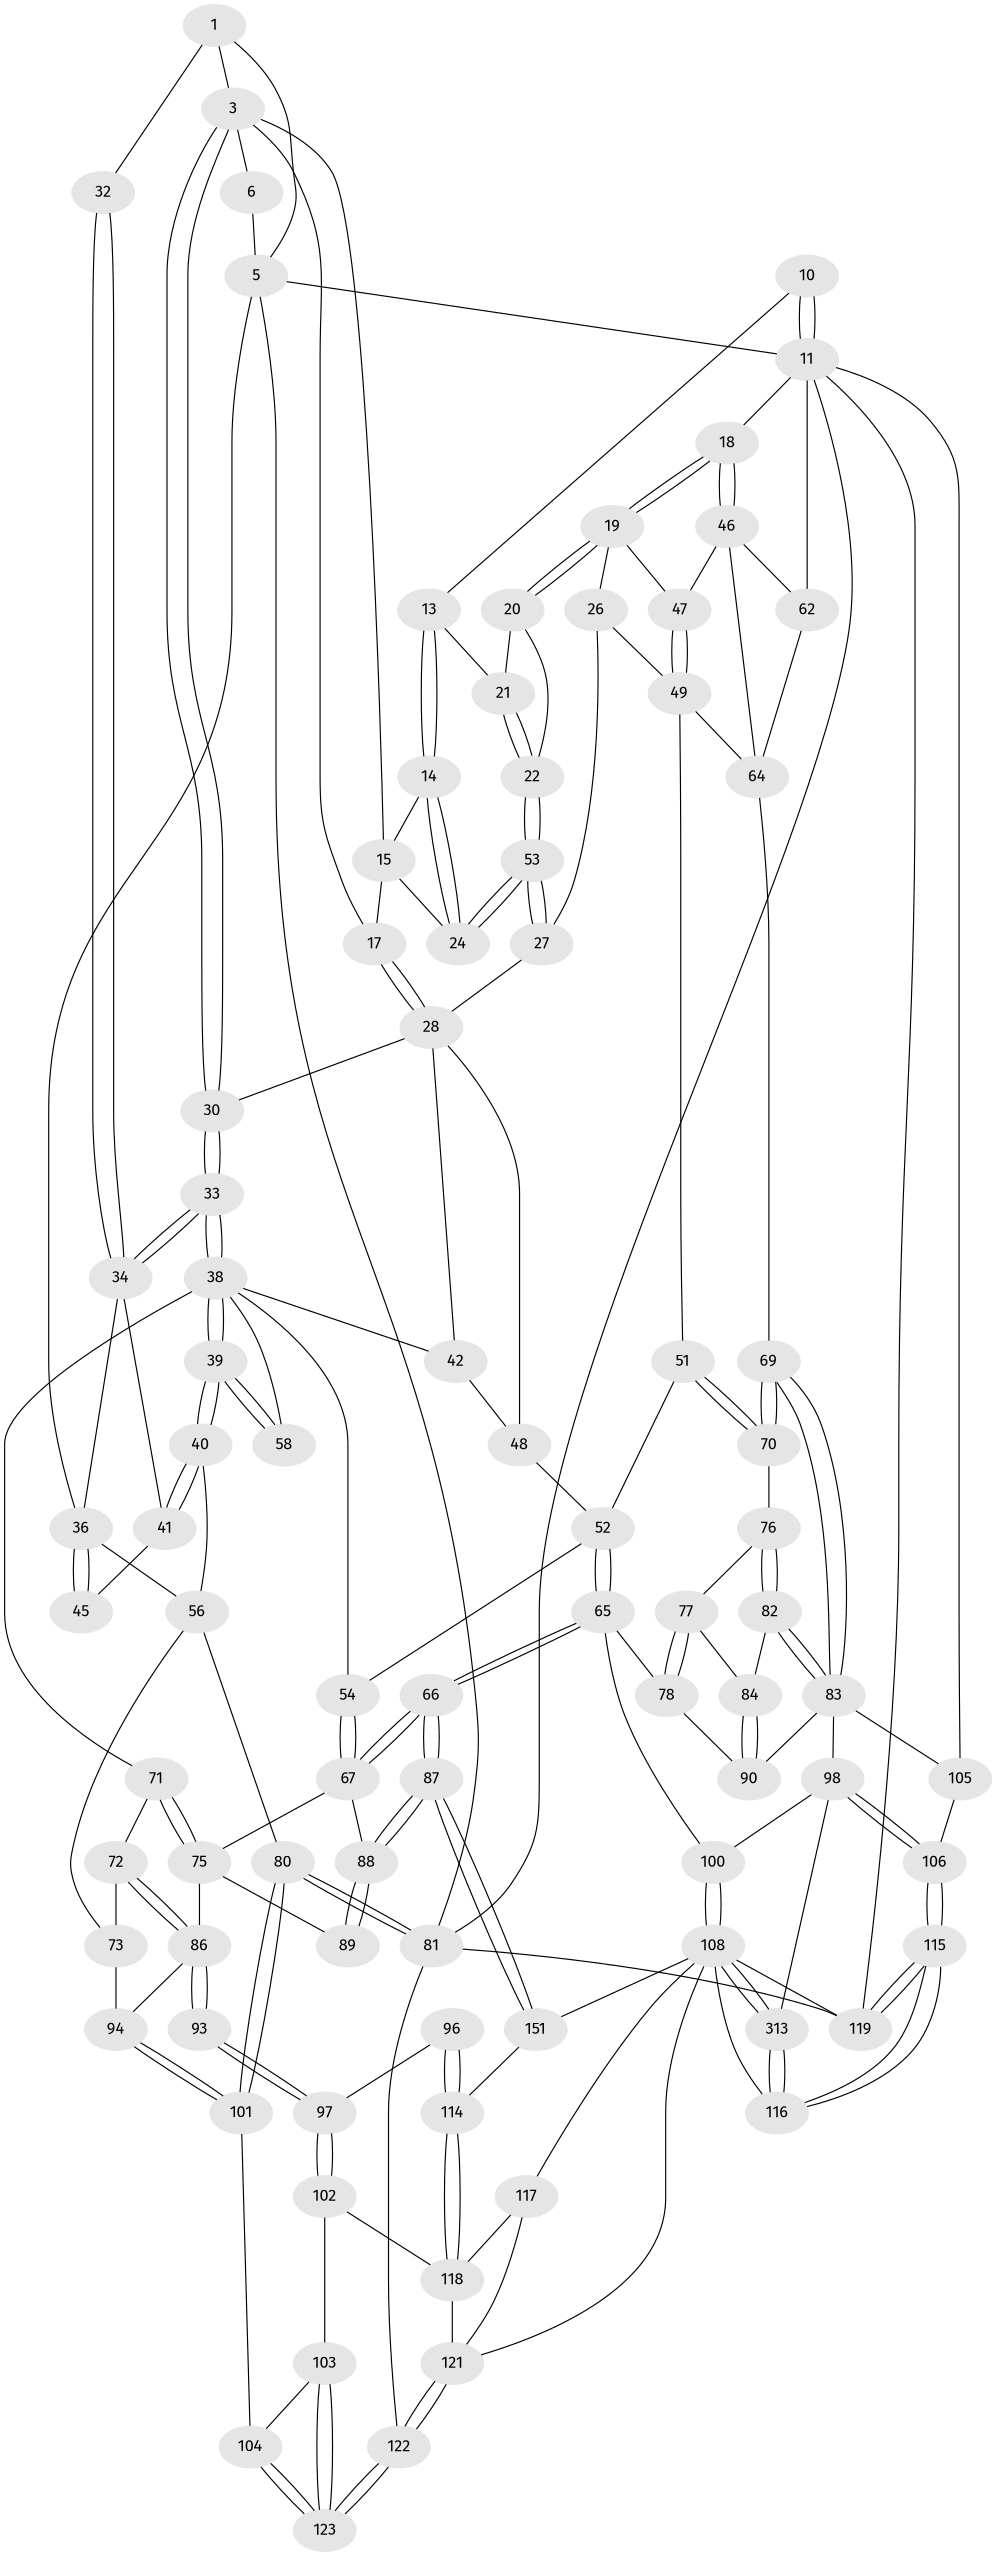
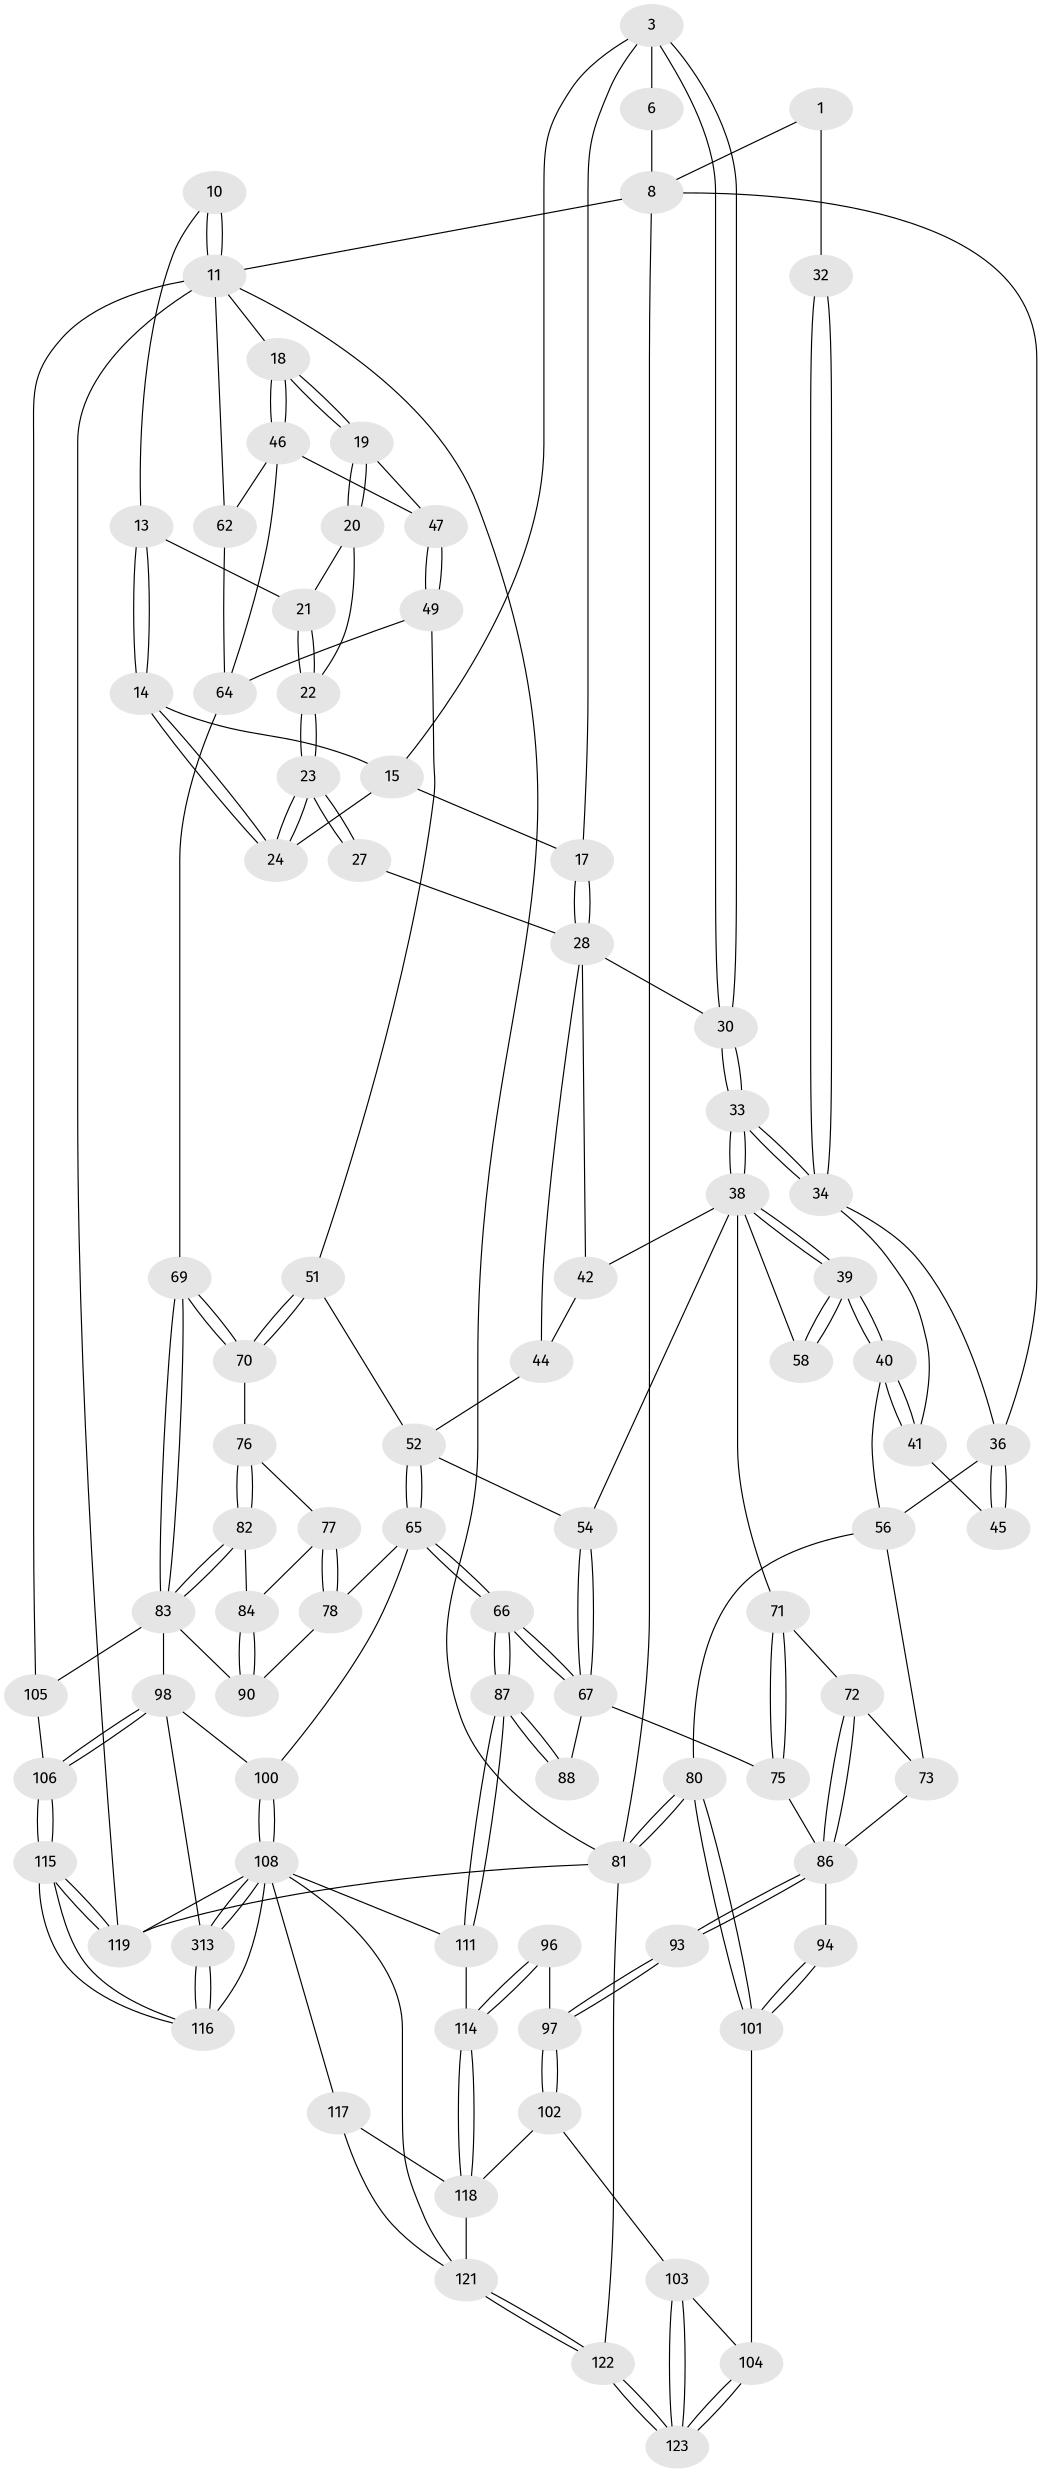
edge "1" -- "3": removed
node "5": label "5" -> "8"
node "26": removed
node "53": label "53" -> "23"
node "48": label "48" -> "44"
node "89": removed
edge "73" -- "94": now "73" -- "86"
node "151": label "151" -> "111"
